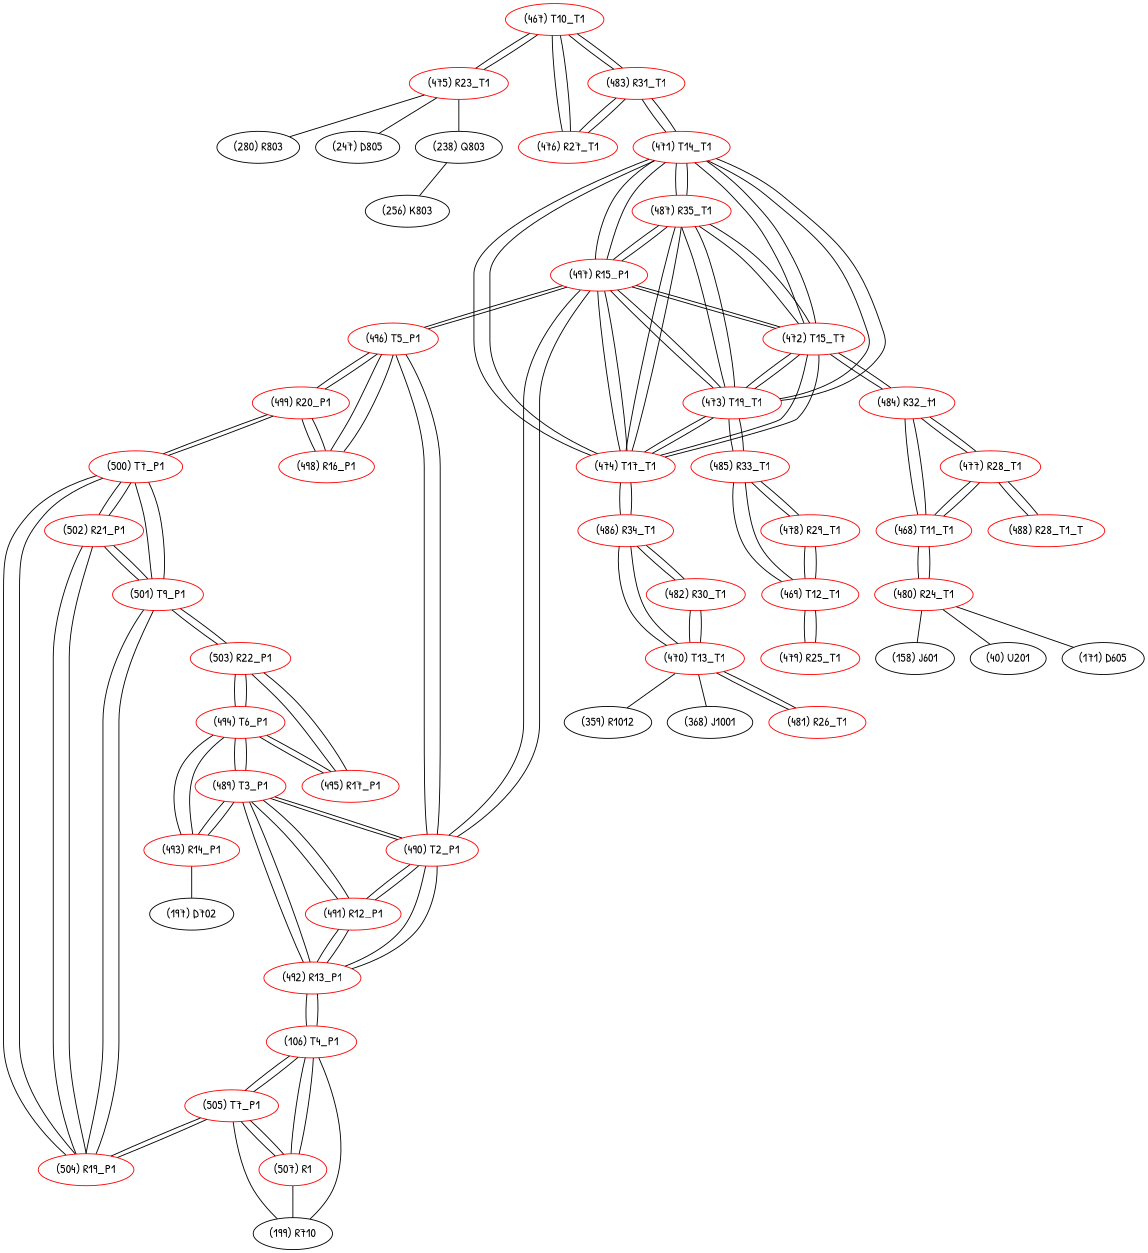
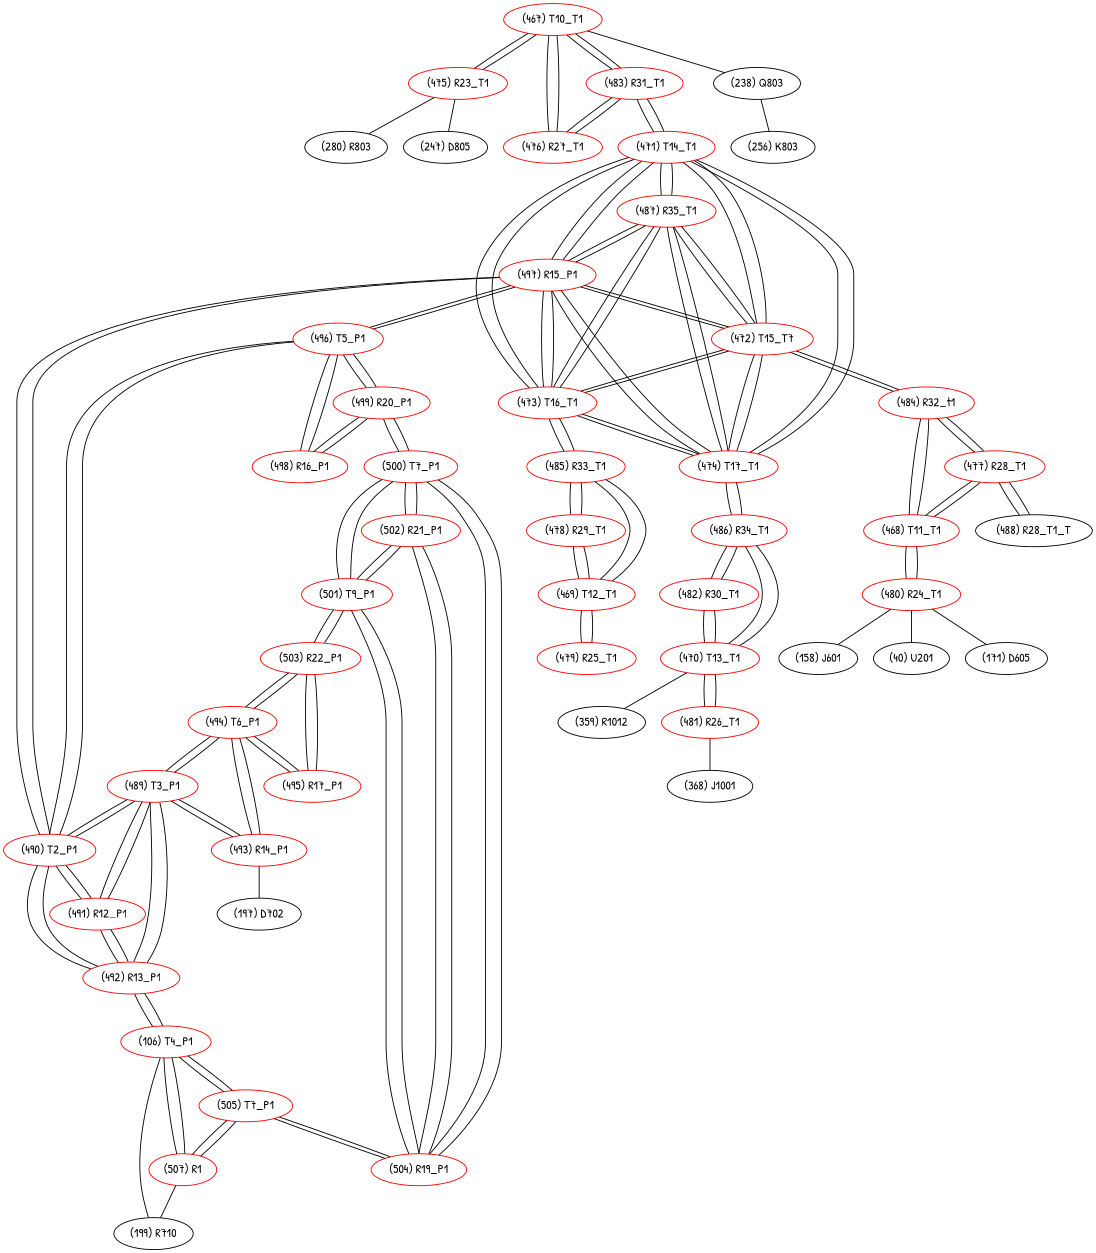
edge "(475) R23_T1" -- "(238) Q803": now "(467) T10_T1" -- "(238) Q803"
node "(473) T19_T1": label "(473) T19_T1" -> "(473) T16_T1"
node "(488) R28_T1_T": color red -> black
edge "(470) T13_T1" -- "(368) J1001": now "(481) R26_T1" -- "(368) J1001"
edge "(505) T7_P1" -- "(199) R710": removed
